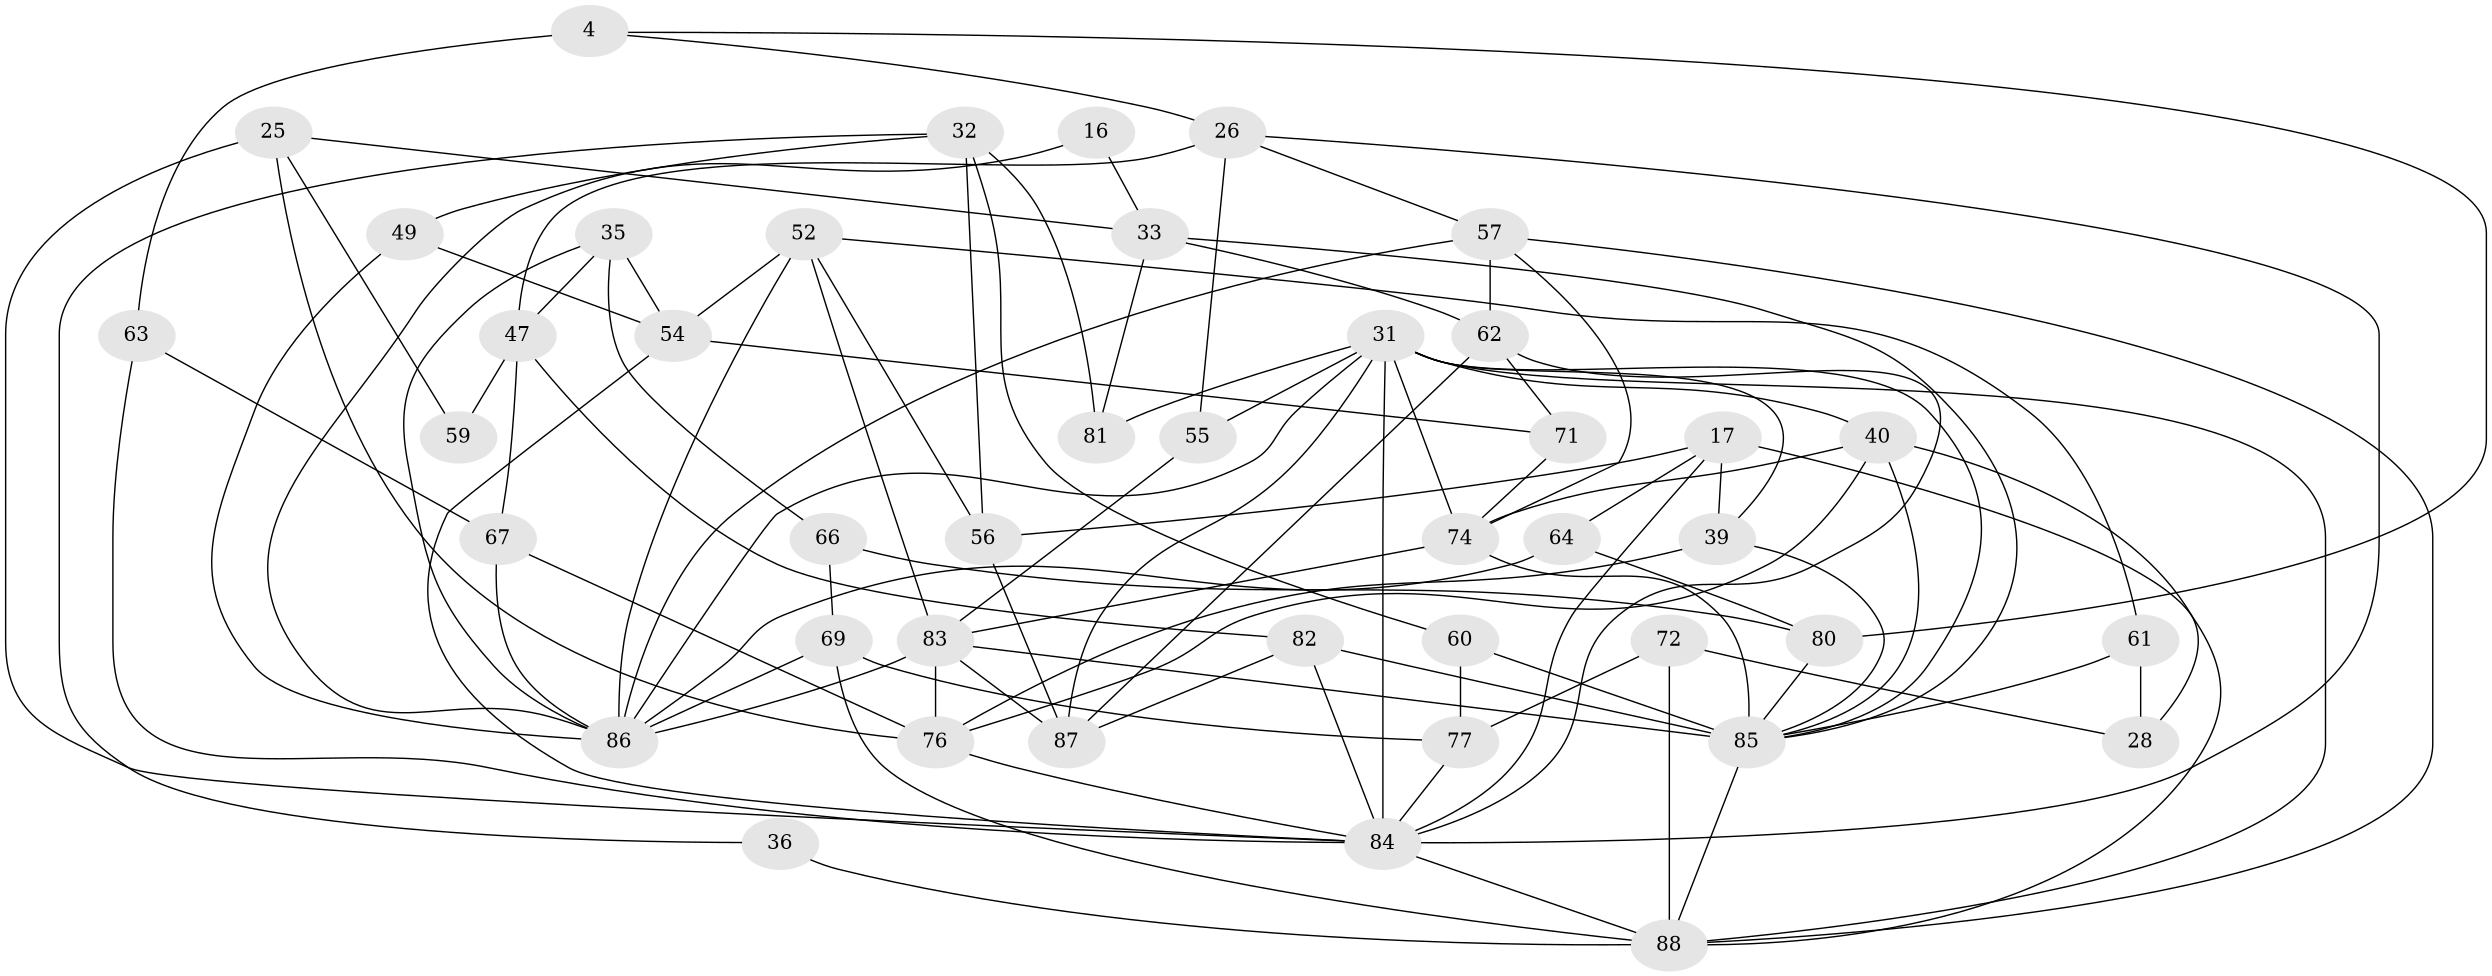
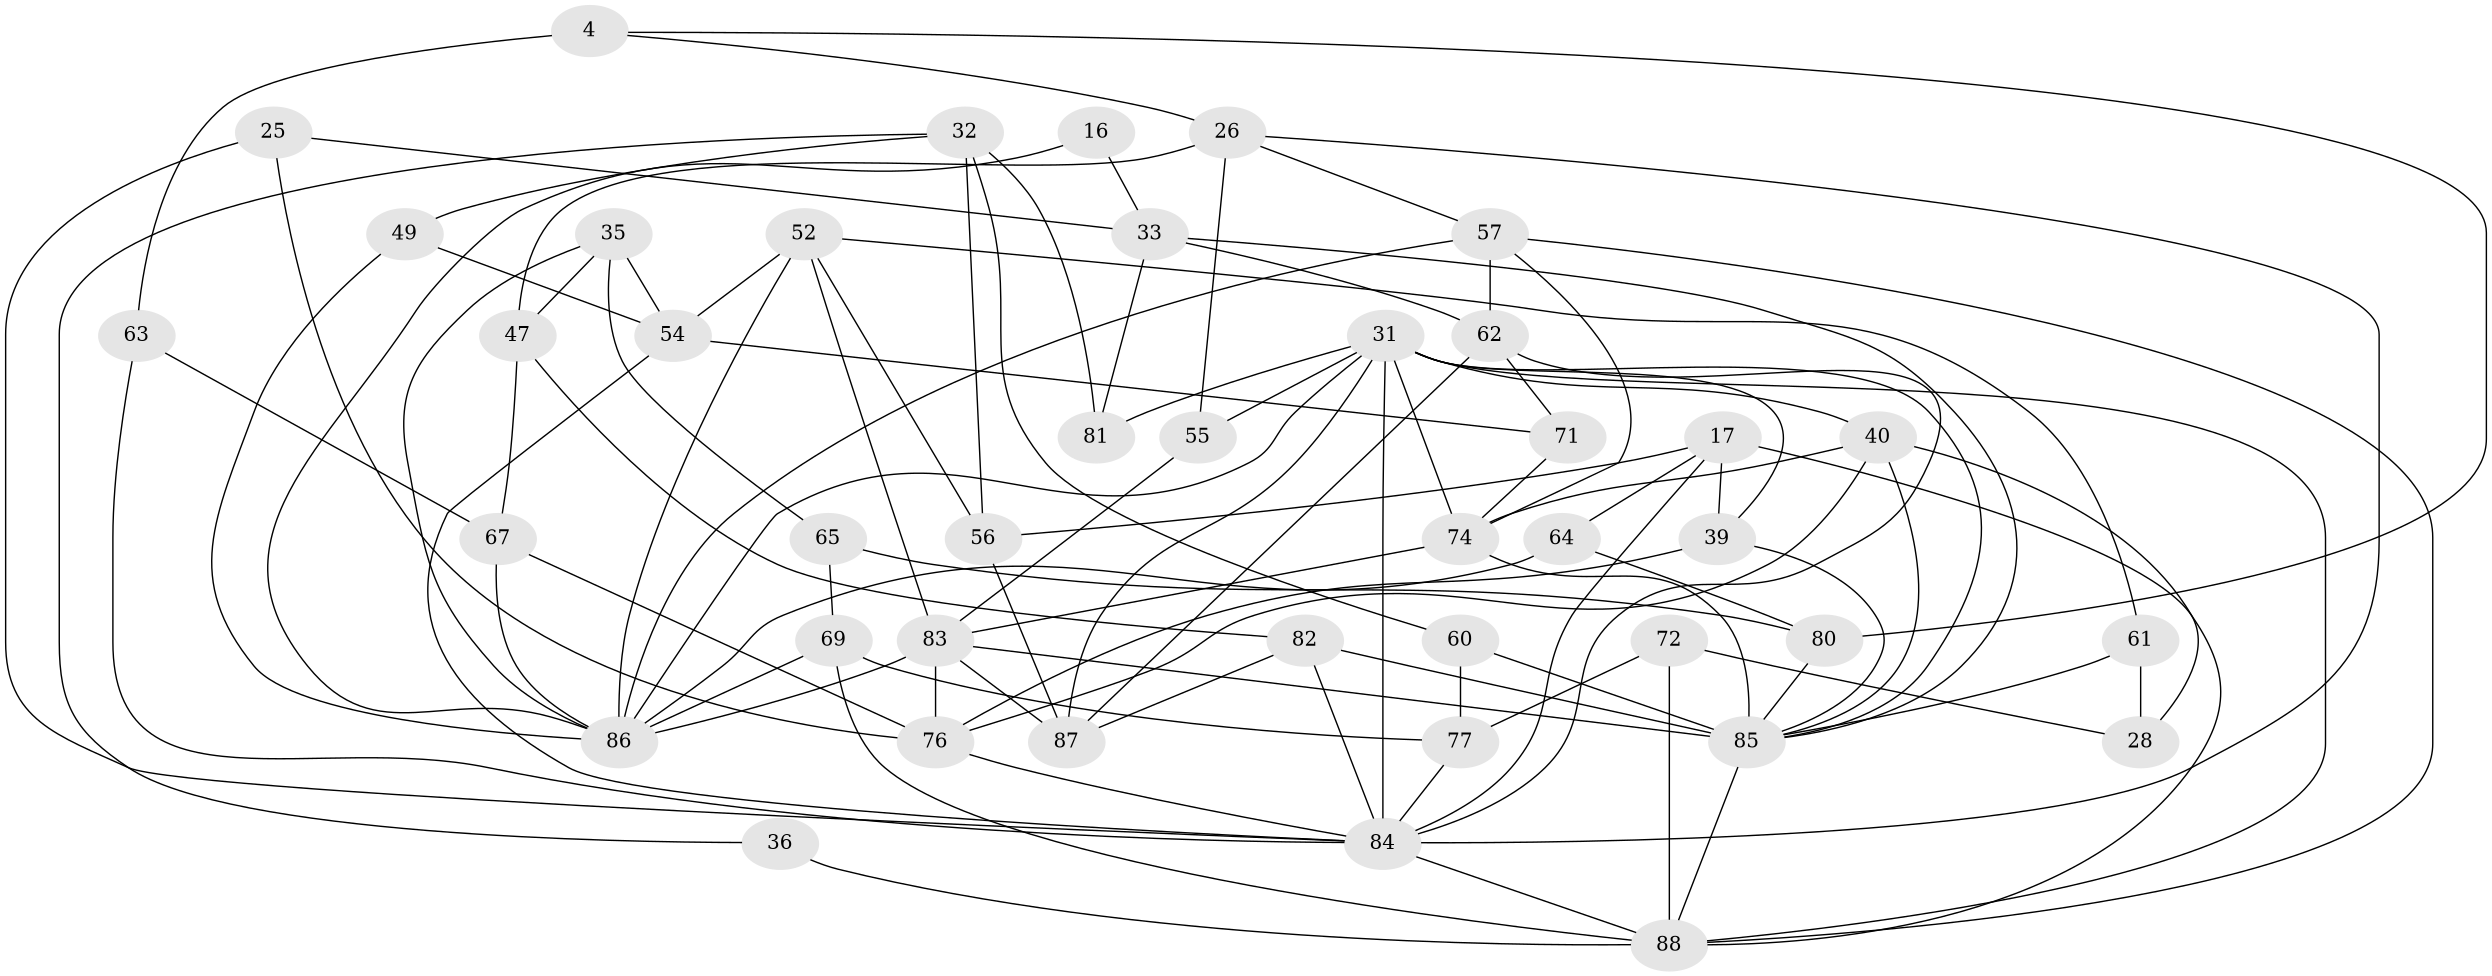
node "59": removed
node "66": label "66" -> "65"
